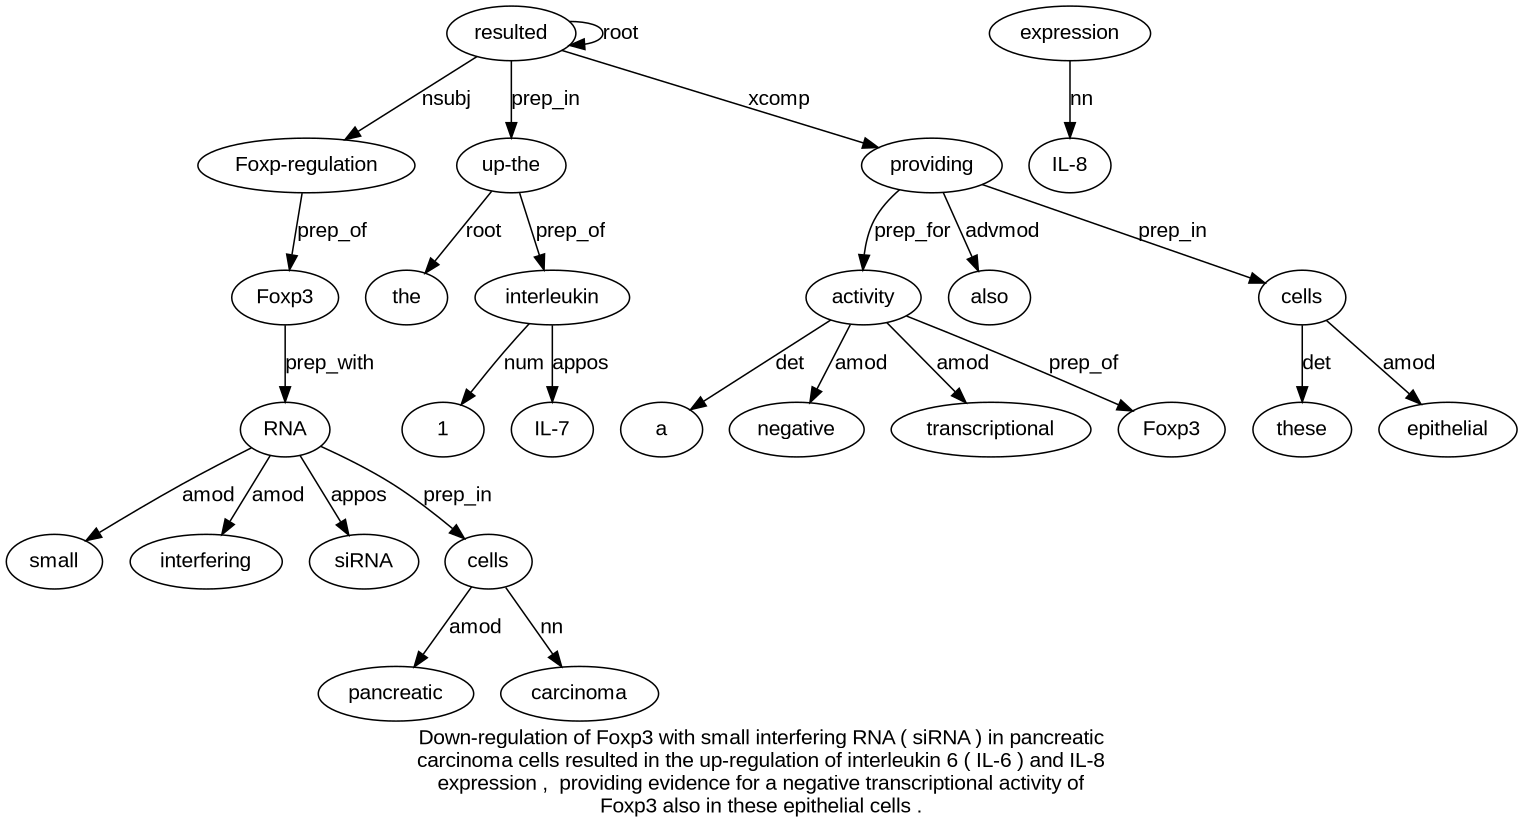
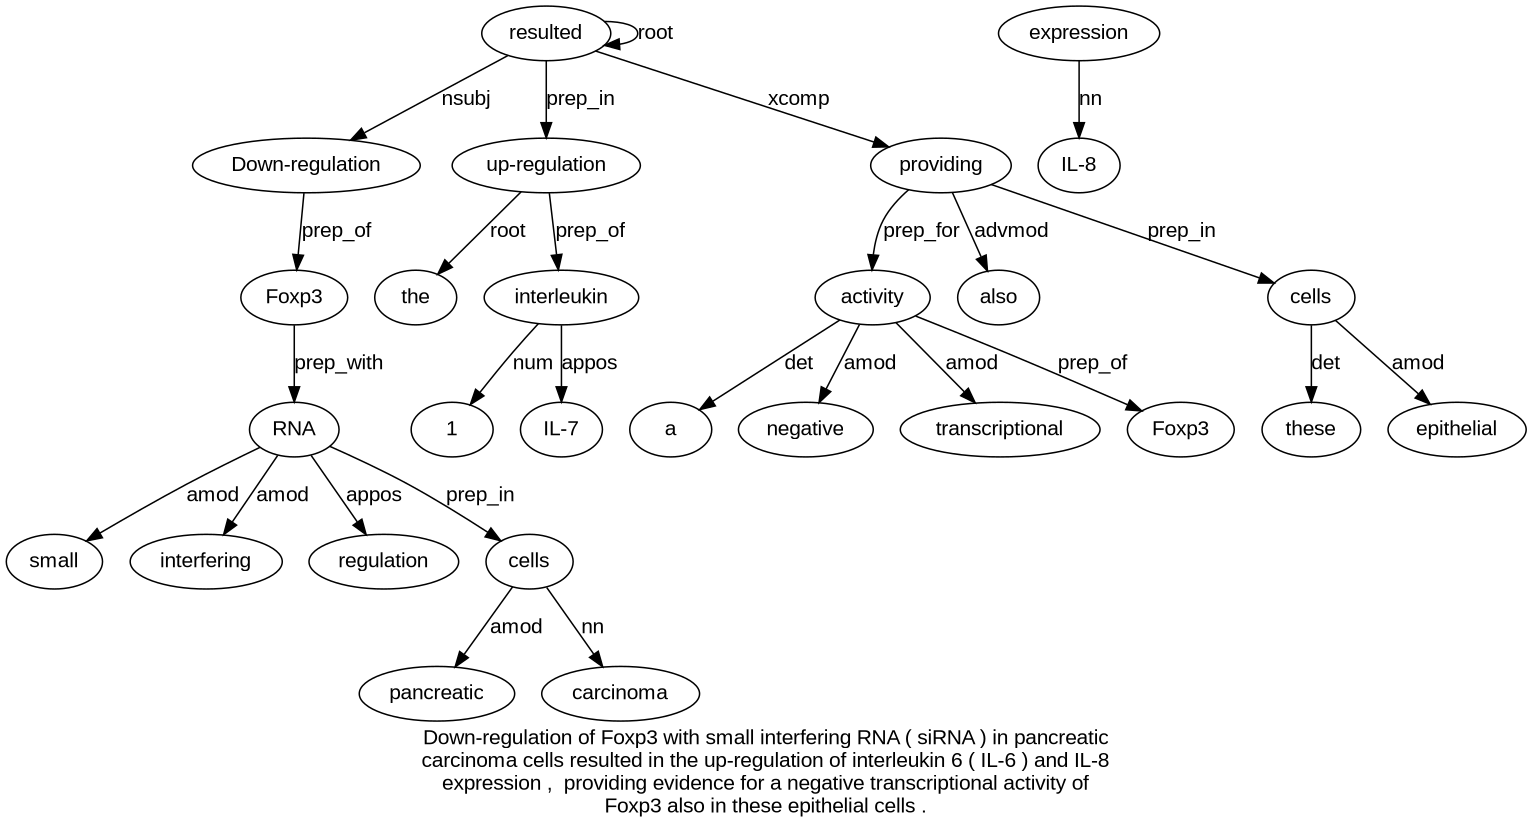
node "Foxp-regulation": label "Foxp-regulation" -> "Down-regulation"
node "up-the": label "up-the" -> "up-regulation"
node "siRNA": label "siRNA" -> "regulation"
